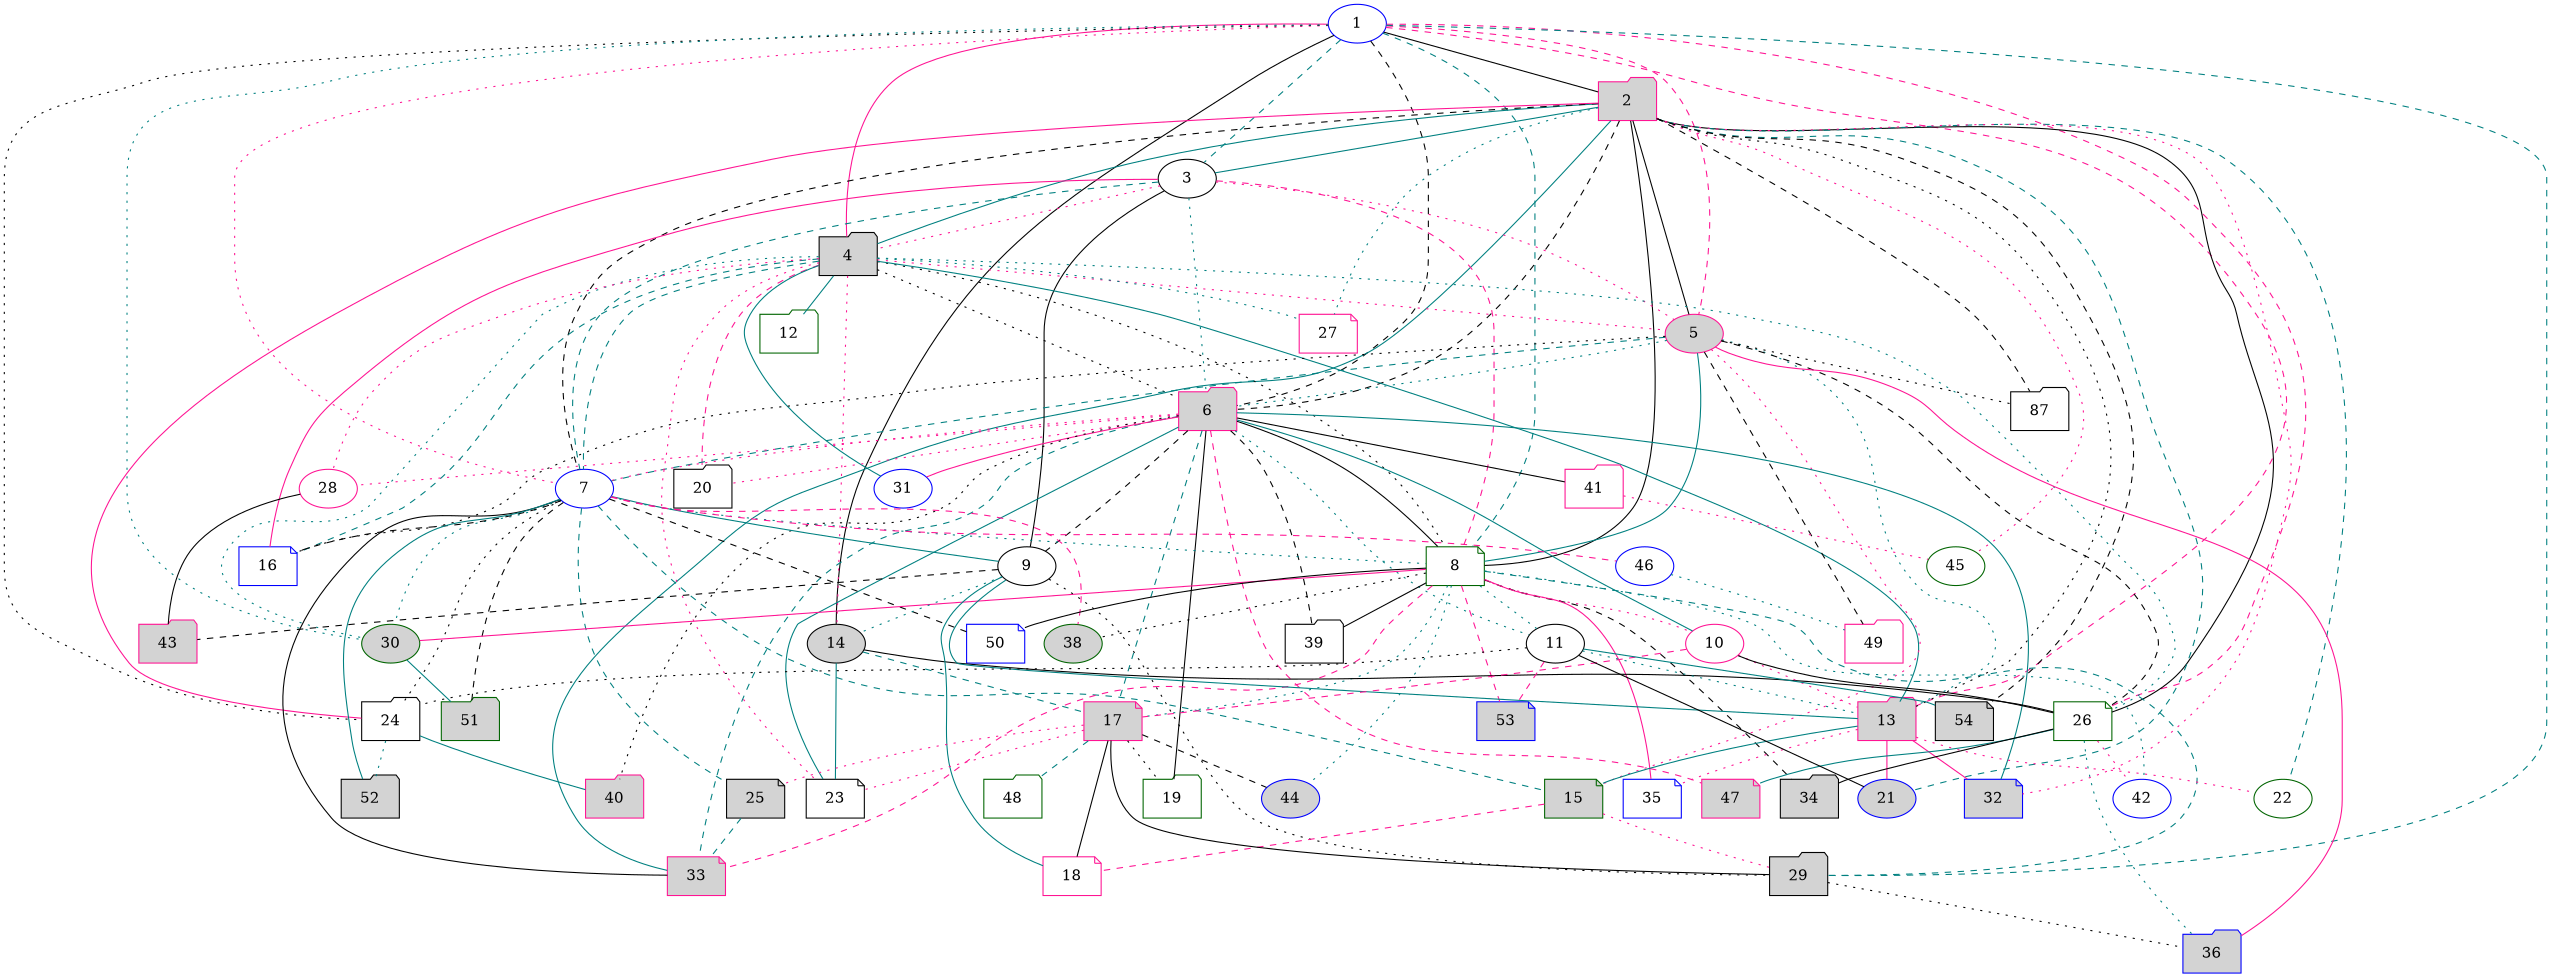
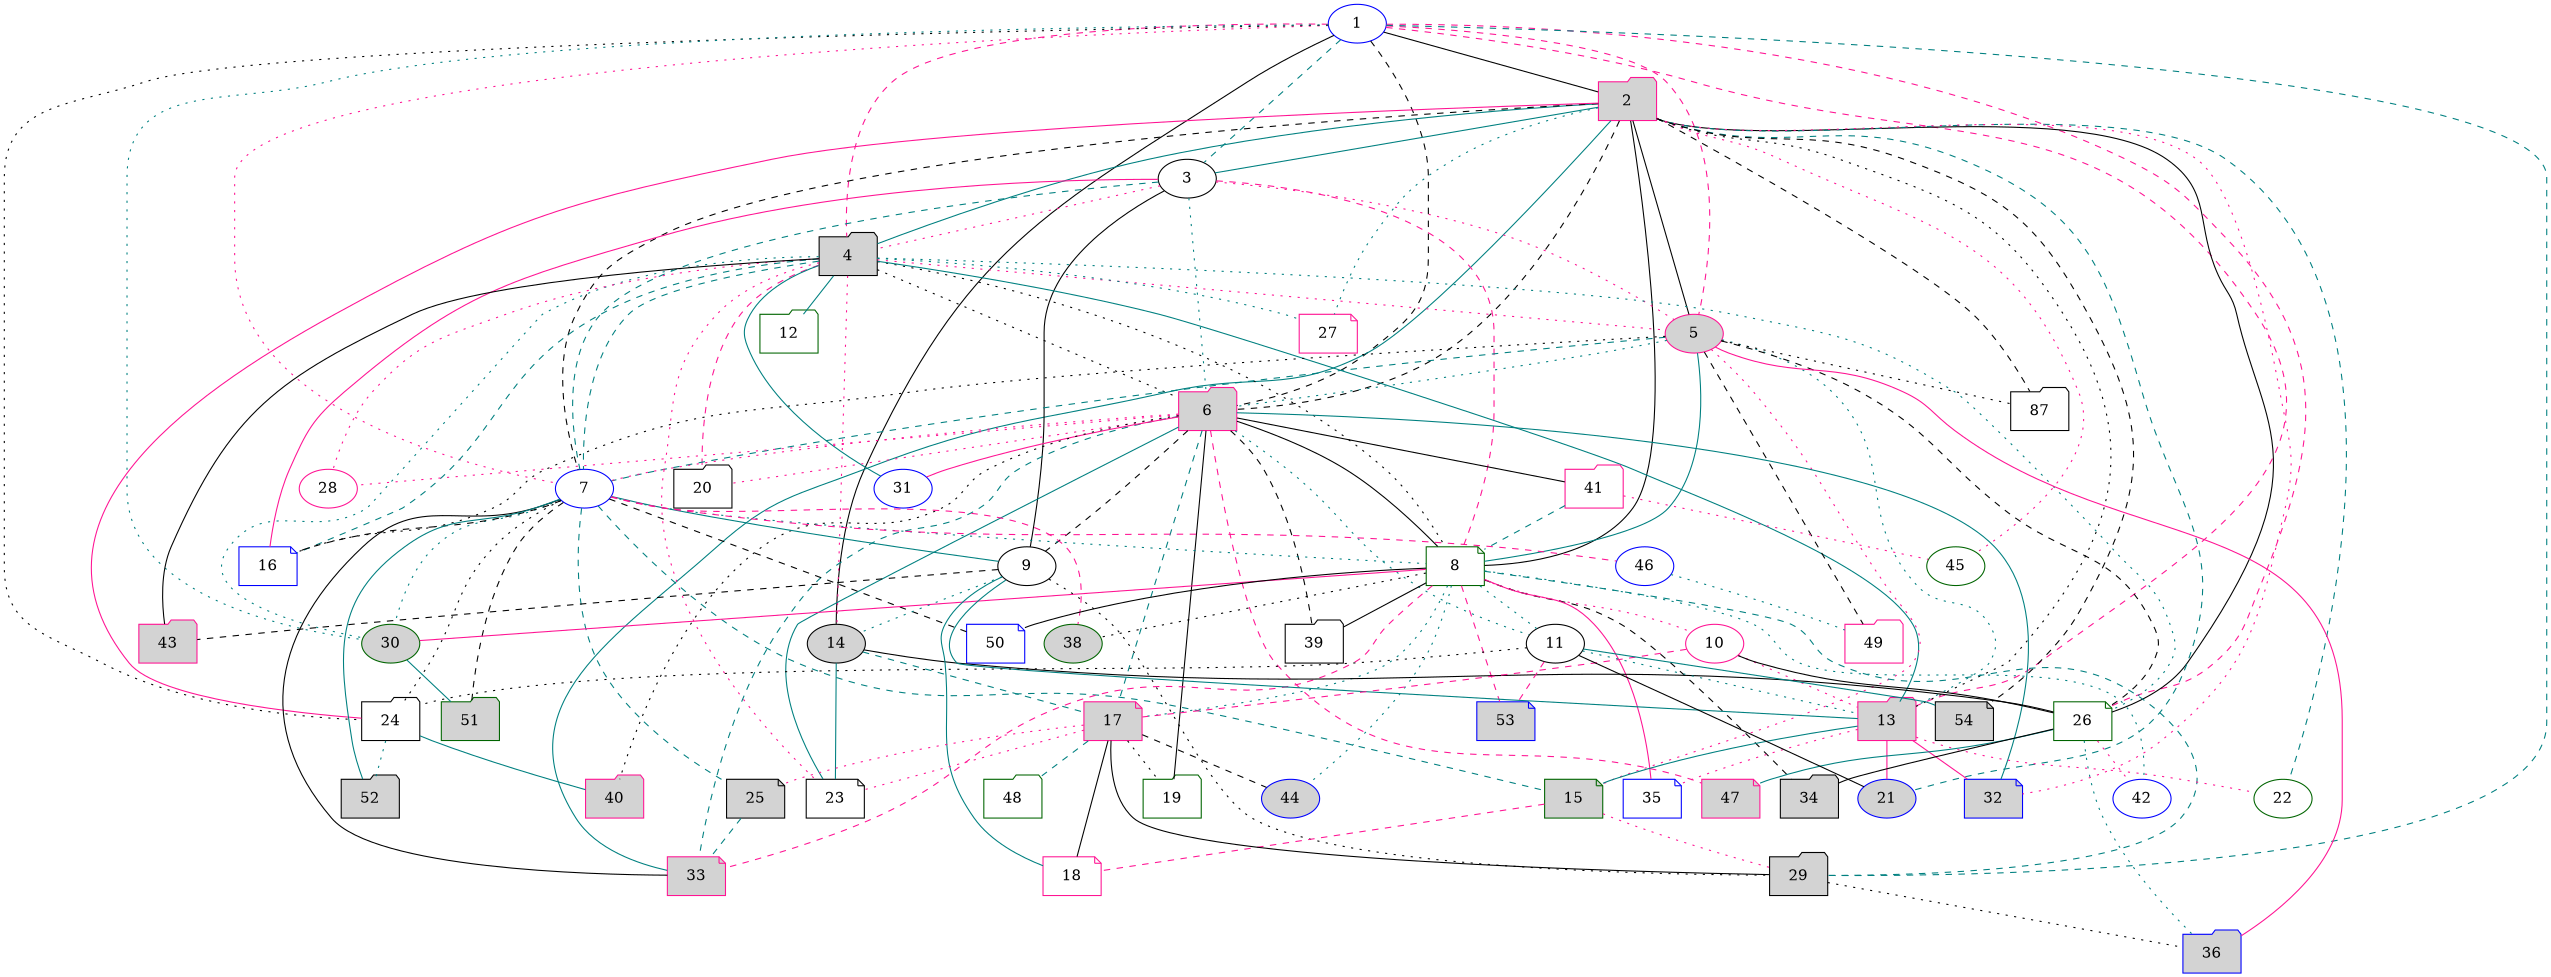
edge "1" -- "4": style solid -> dashed
edge "1" -- "8": now "41" -- "8"
edge "6" -- "10": removed
edge "28" -- "43": now "4" -- "43"
